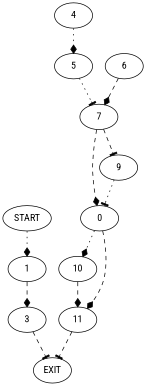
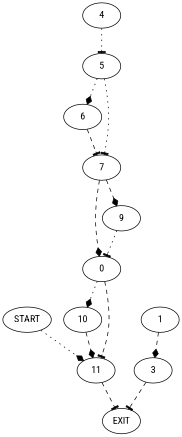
edge "4" -> "5": arrowhead diamond -> tee
edge "5" -> "6": added
edge "6" -> "7": arrowhead diamond -> tee
edge "7" -> "9": arrowhead tee -> diamond
edge "START" -> "1": now "START" -> "11"
edge "0" -> "11": arrowhead diamond -> tee
